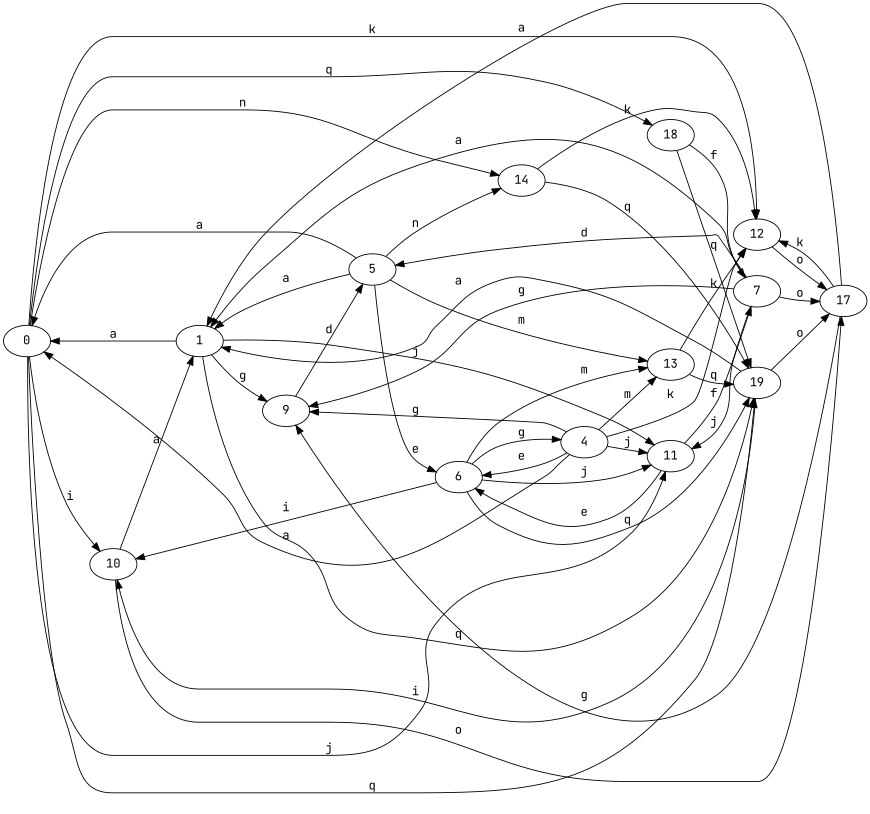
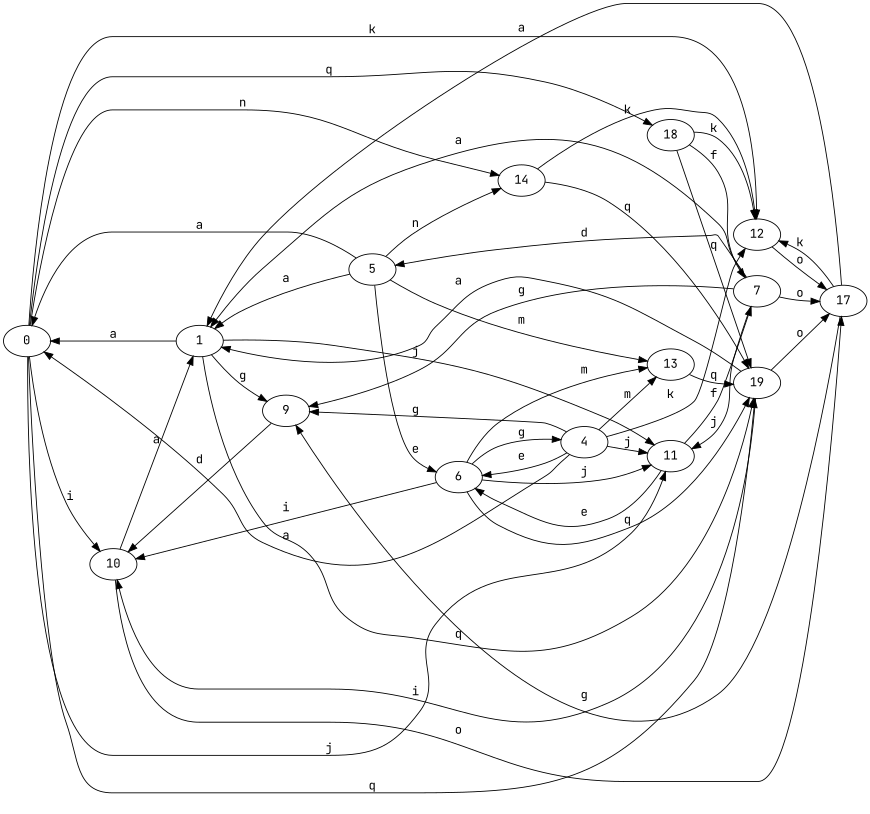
edge "13" -> "12": now "18" -> "12"
edge "9" -> "5": now "9" -> "10"
